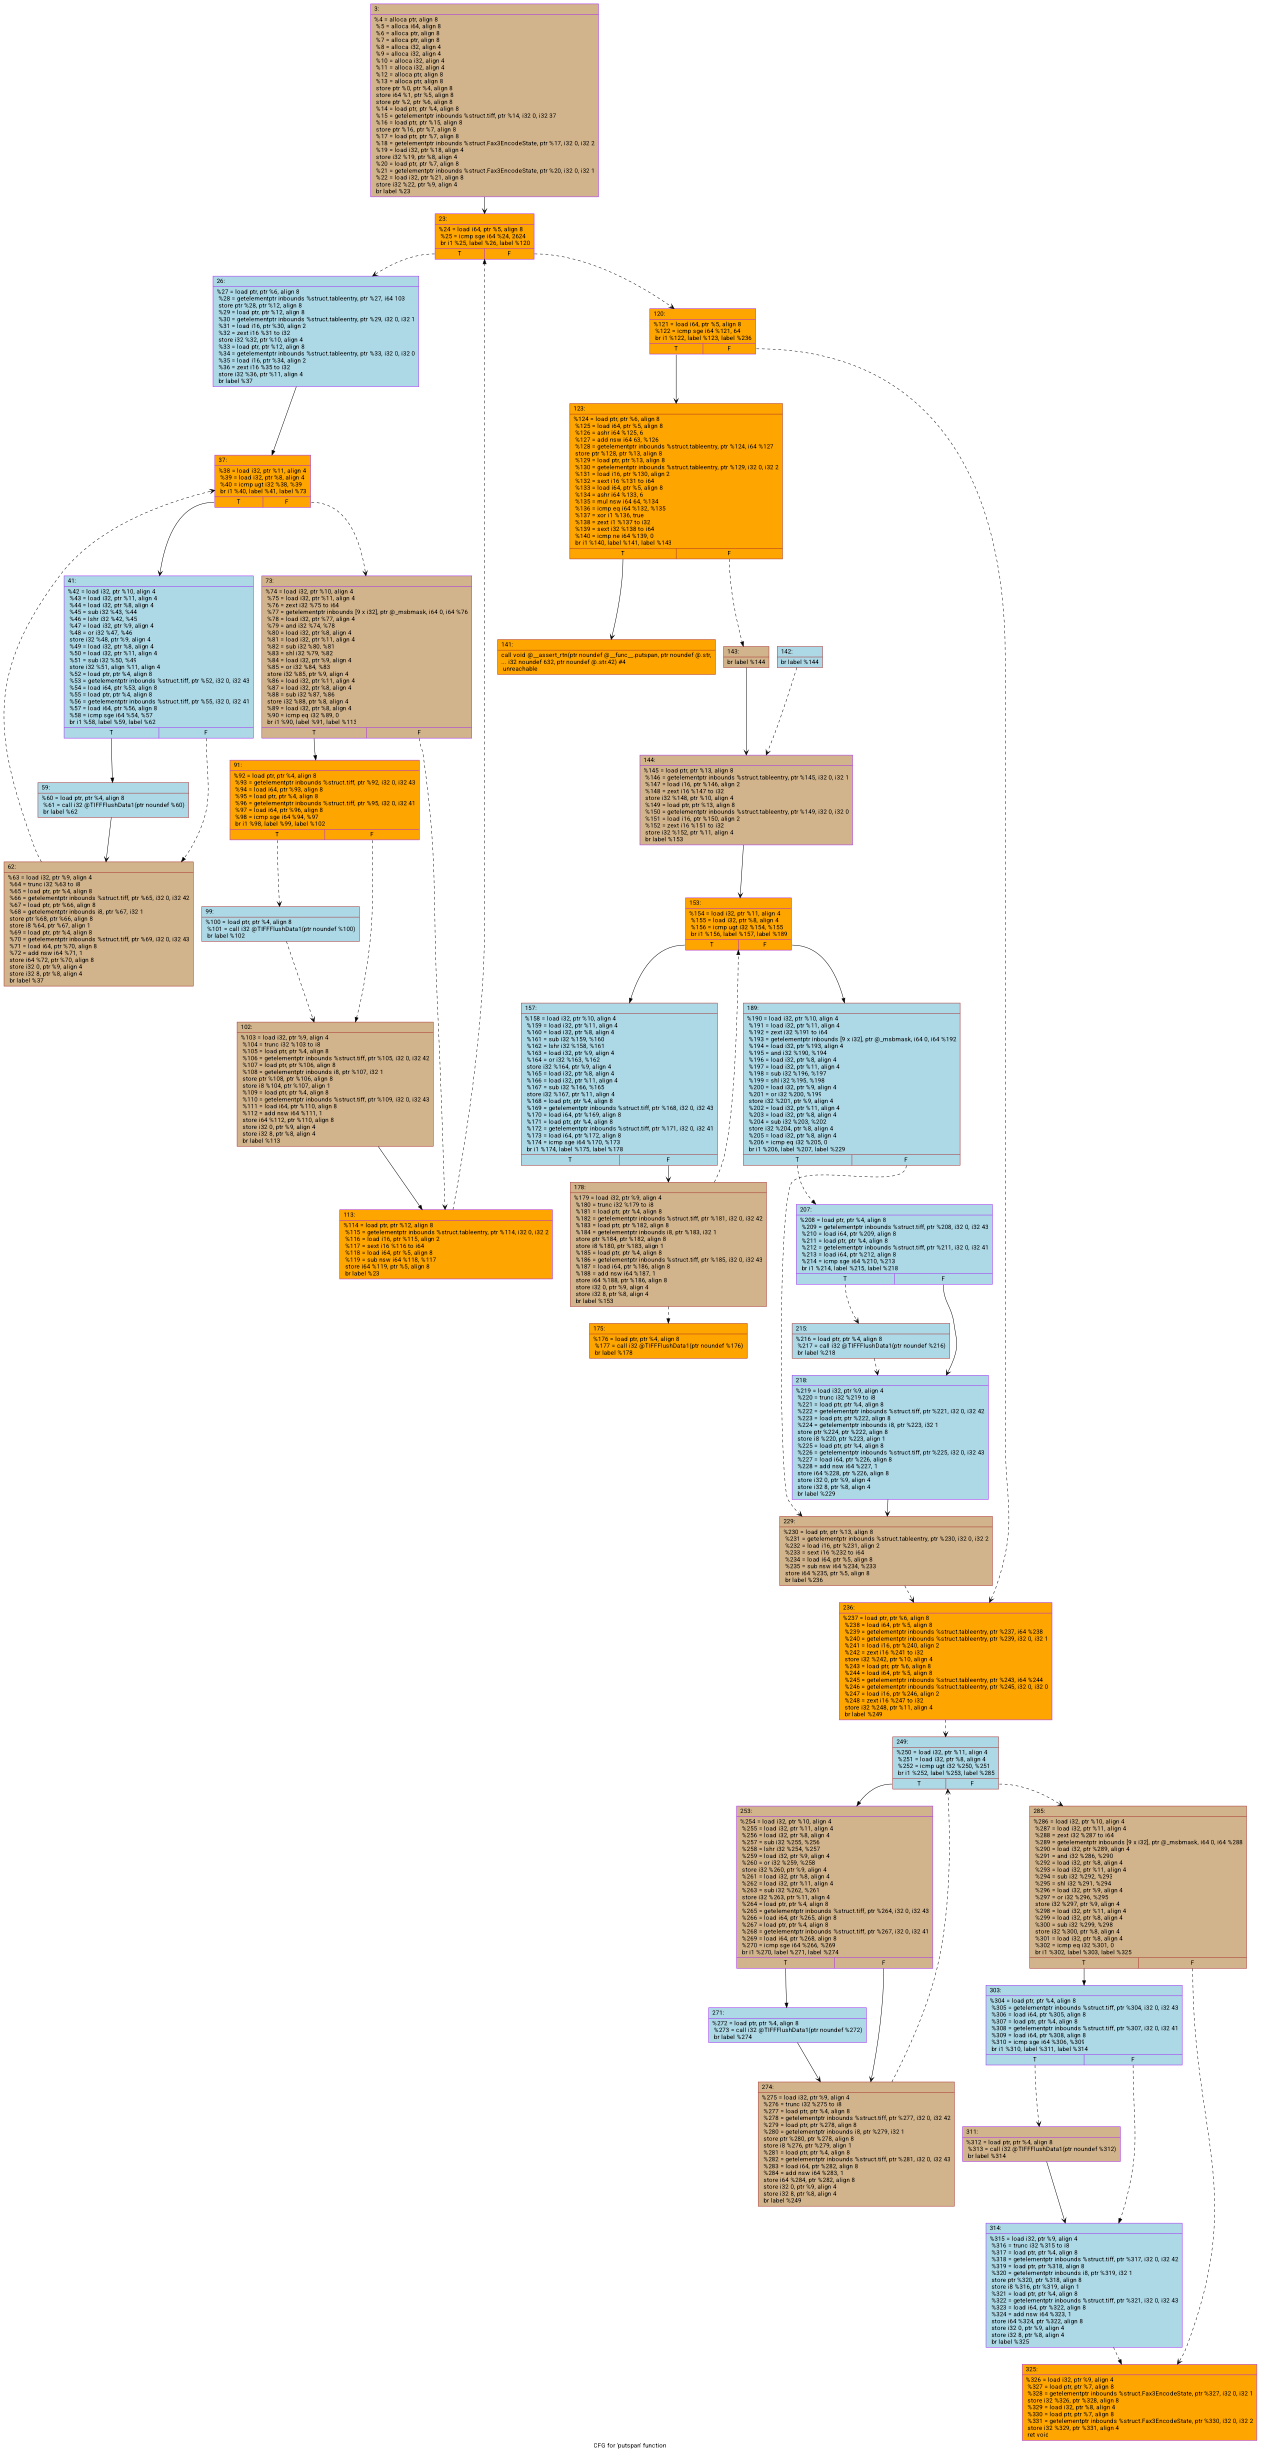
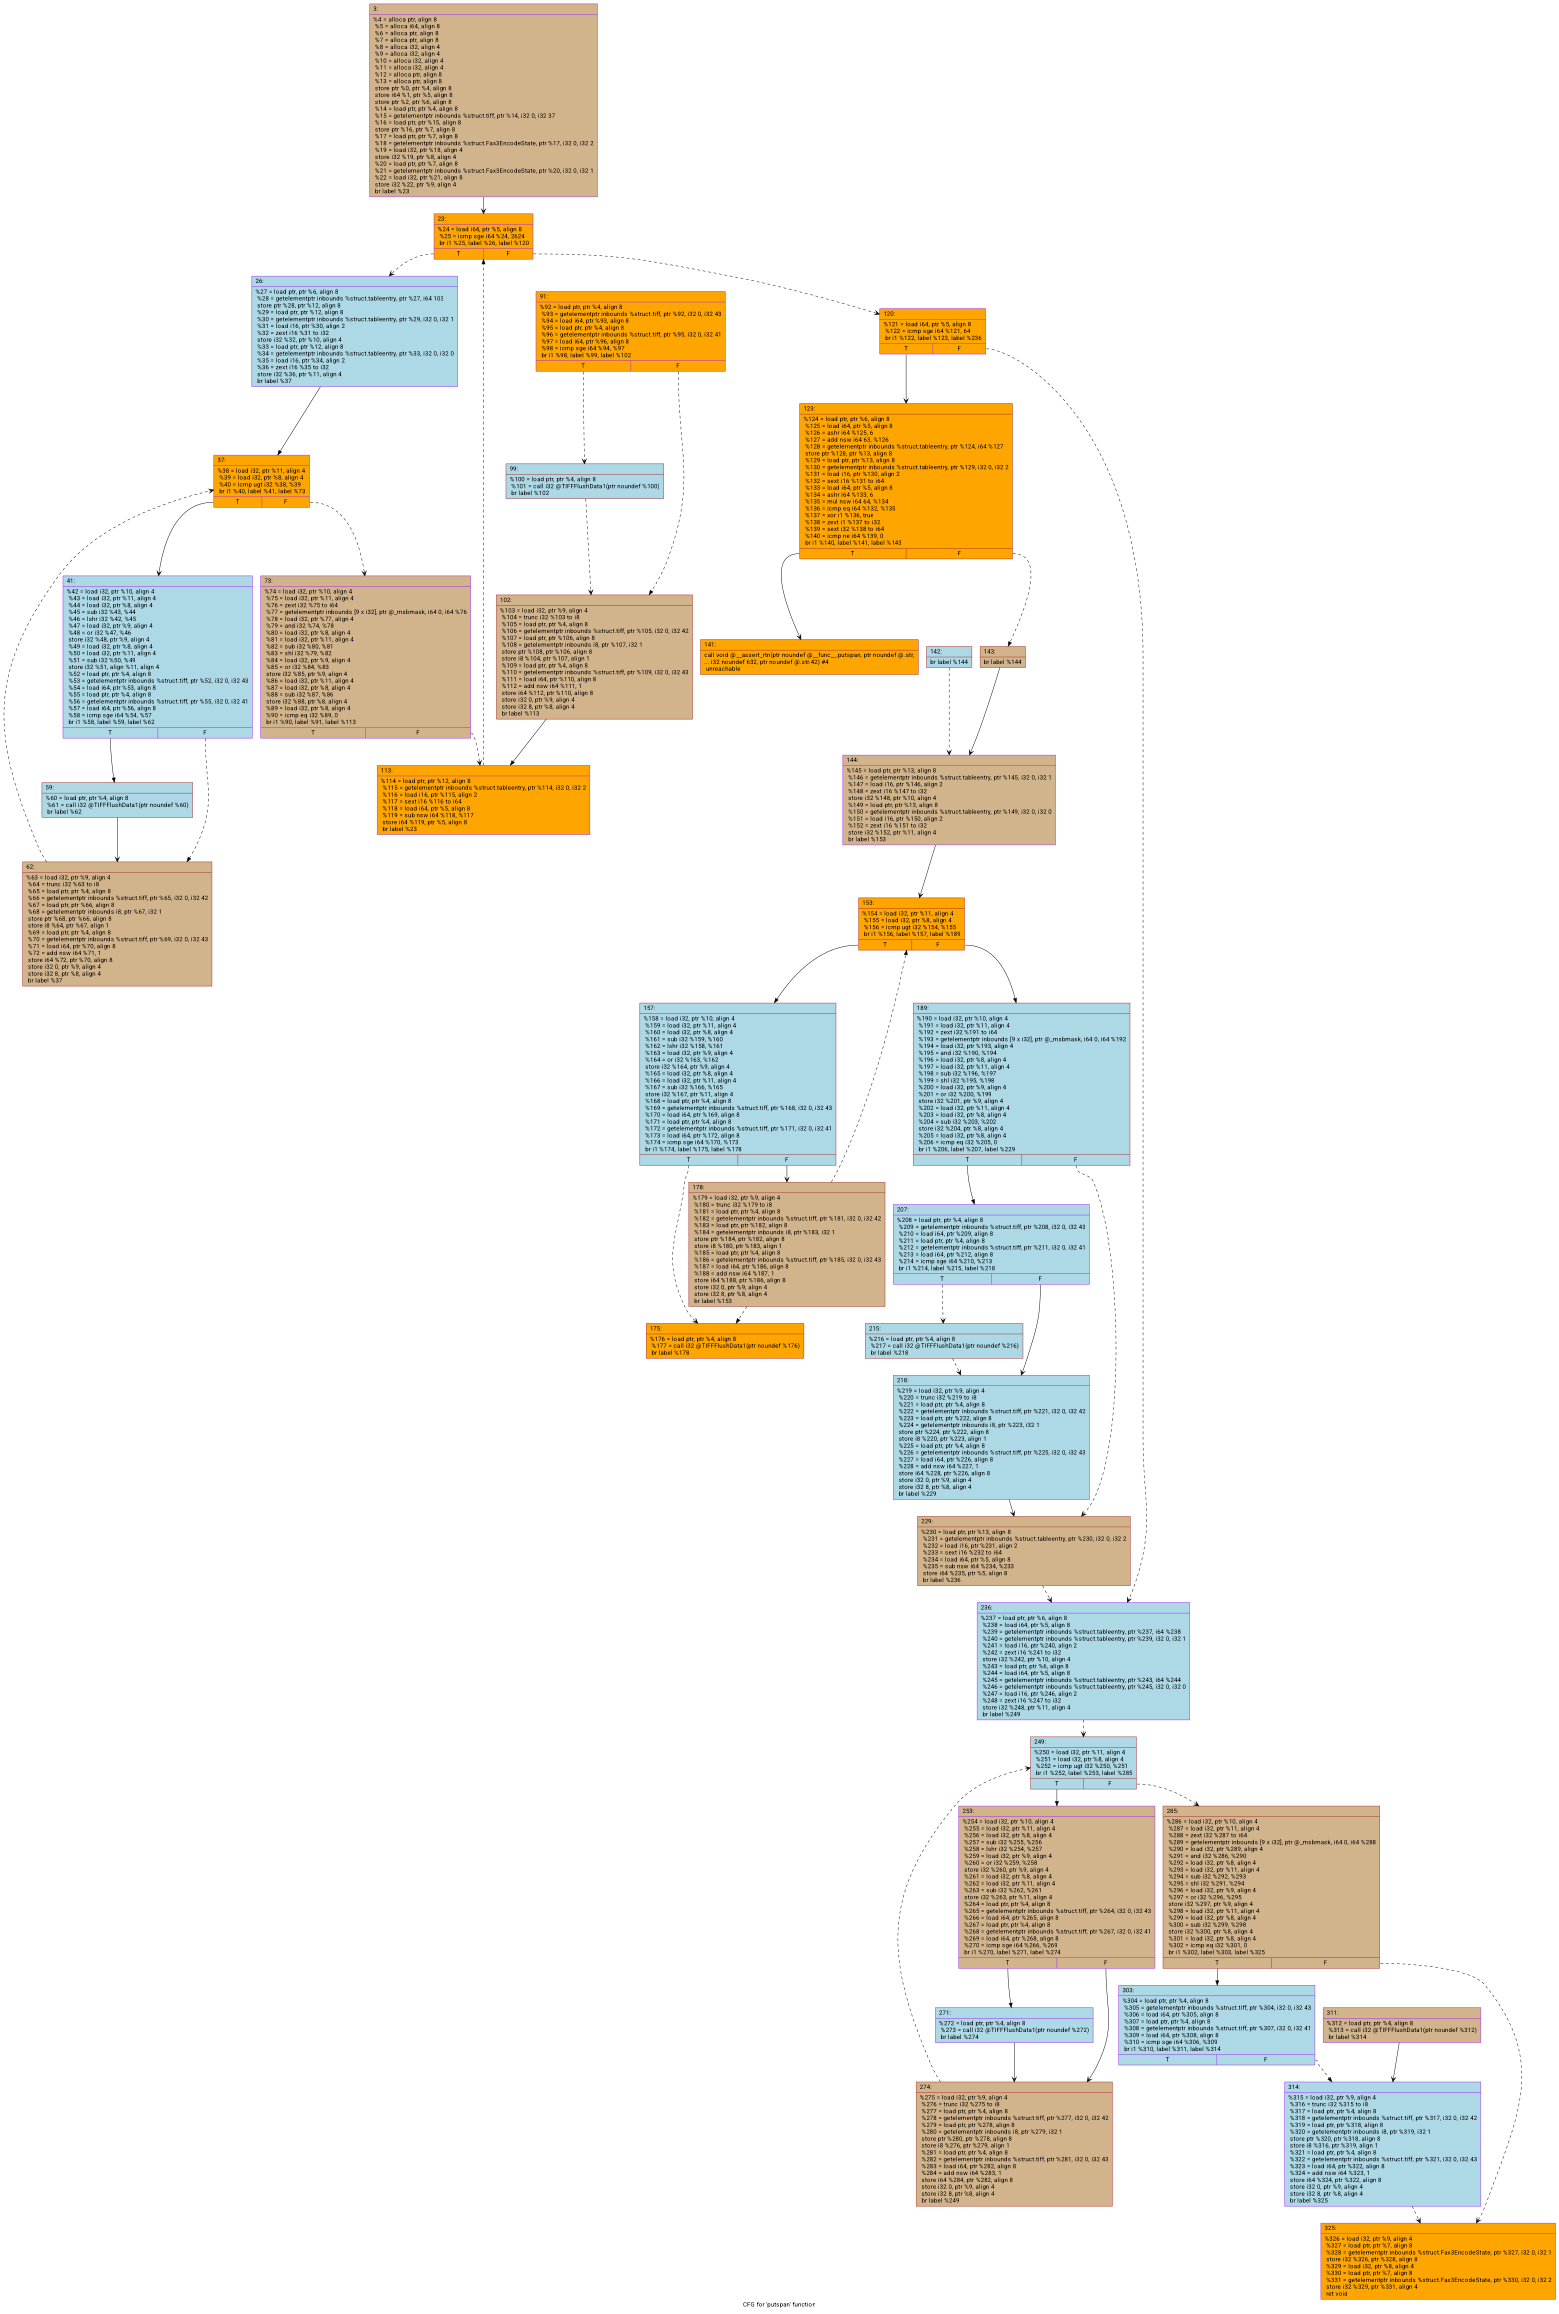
edge "73:" -> "91:": removed
node "153:": color purple -> brown
edge "189:" -> "207:": style dashed -> solid
edge "157:" -> "175:": added
node "236:": fillcolor orange -> lightblue
edge "303:" -> "311:": removed
edge "314:" -> "325:": arrowhead normal -> vee
